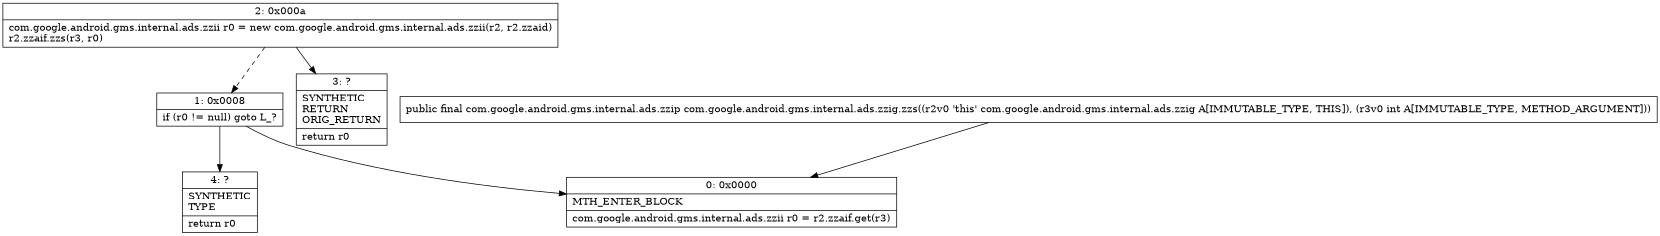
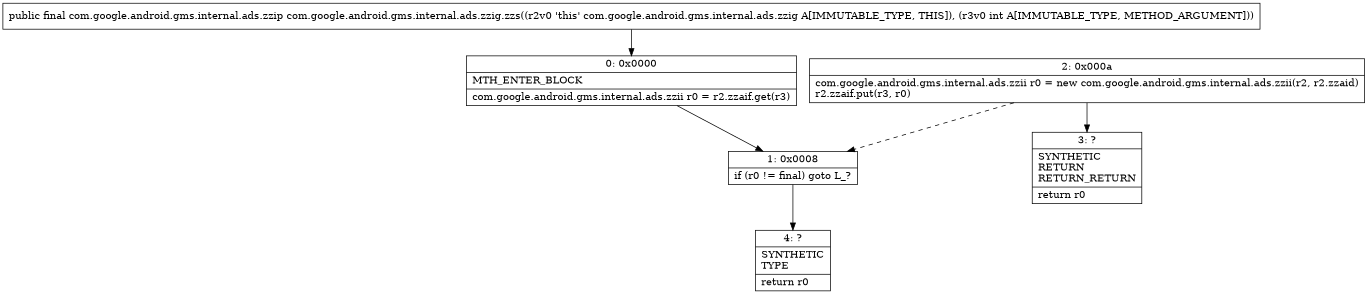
node "2: 0x000a": text "r2.zzaif.zzs(r3, r0)" -> "r2.zzaif.put(r3, r0)"
node "1: 0x0008": text "if (r0 != null) goto L_?" -> "if (r0 != final) goto L_?"
node "3: ?": text "ORIG_RETURN" -> "RETURN_RETURN"
edge "1: 0x0008" -> "0: 0x0000": reversed
